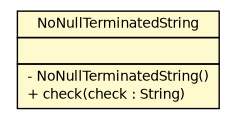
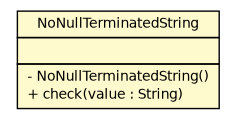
node "NoNullTerminatedString": text "+ check(check : String)" -> "+ check(value : String)"
